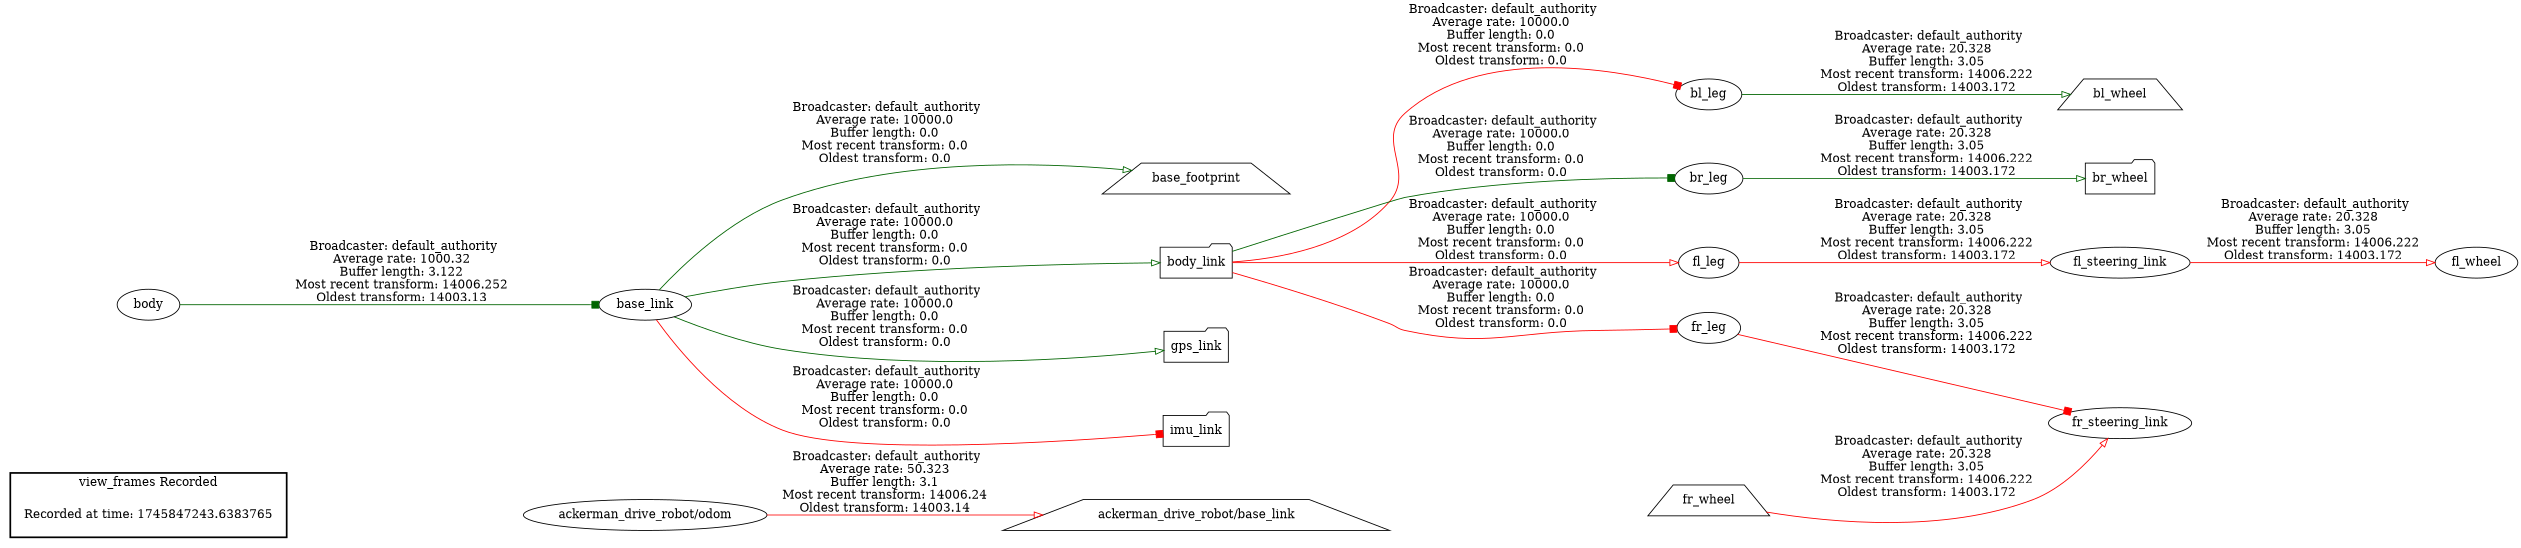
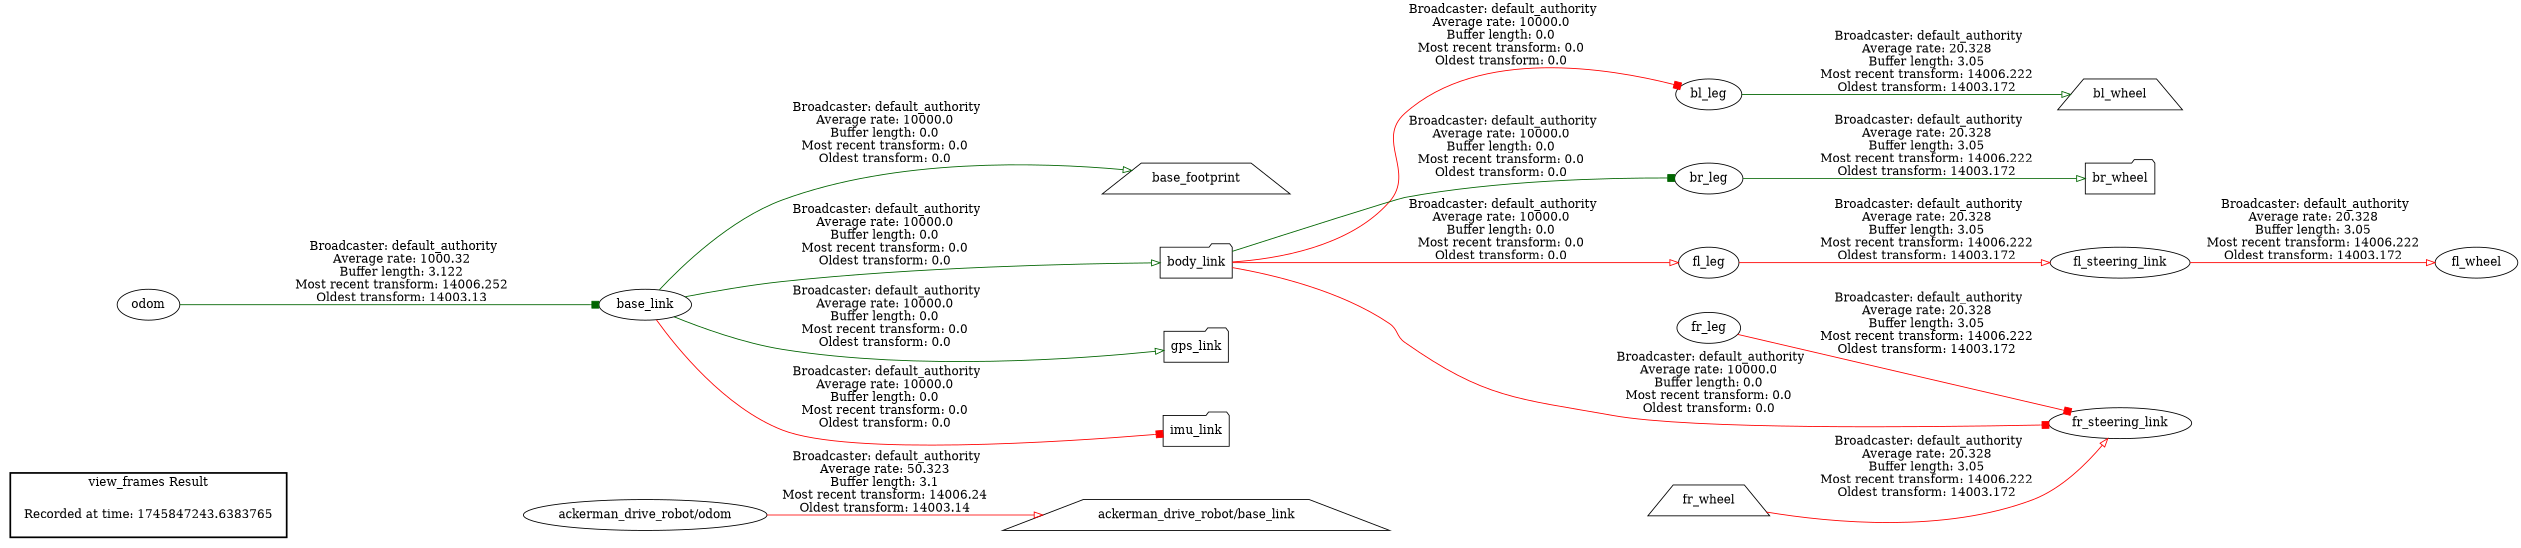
node "body": label "body" -> "odom"
edge "body_link" -> "fr_leg": now "body_link" -> "fr_steering_link"
cluster "view_frames Recorded": label "view_frames Recorded" -> "view_frames Result"
